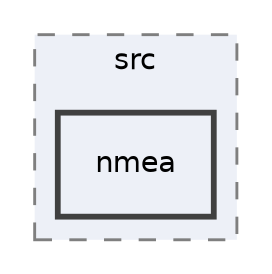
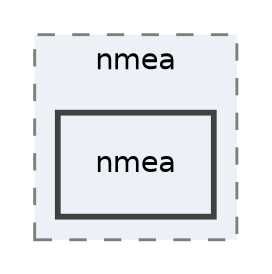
cluster "src": label "src" -> "nmea"
